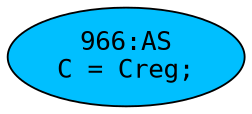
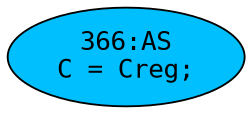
node "966:AS C = Creg;": label "966:AS C = Creg;" -> "366:AS C = Creg;"
